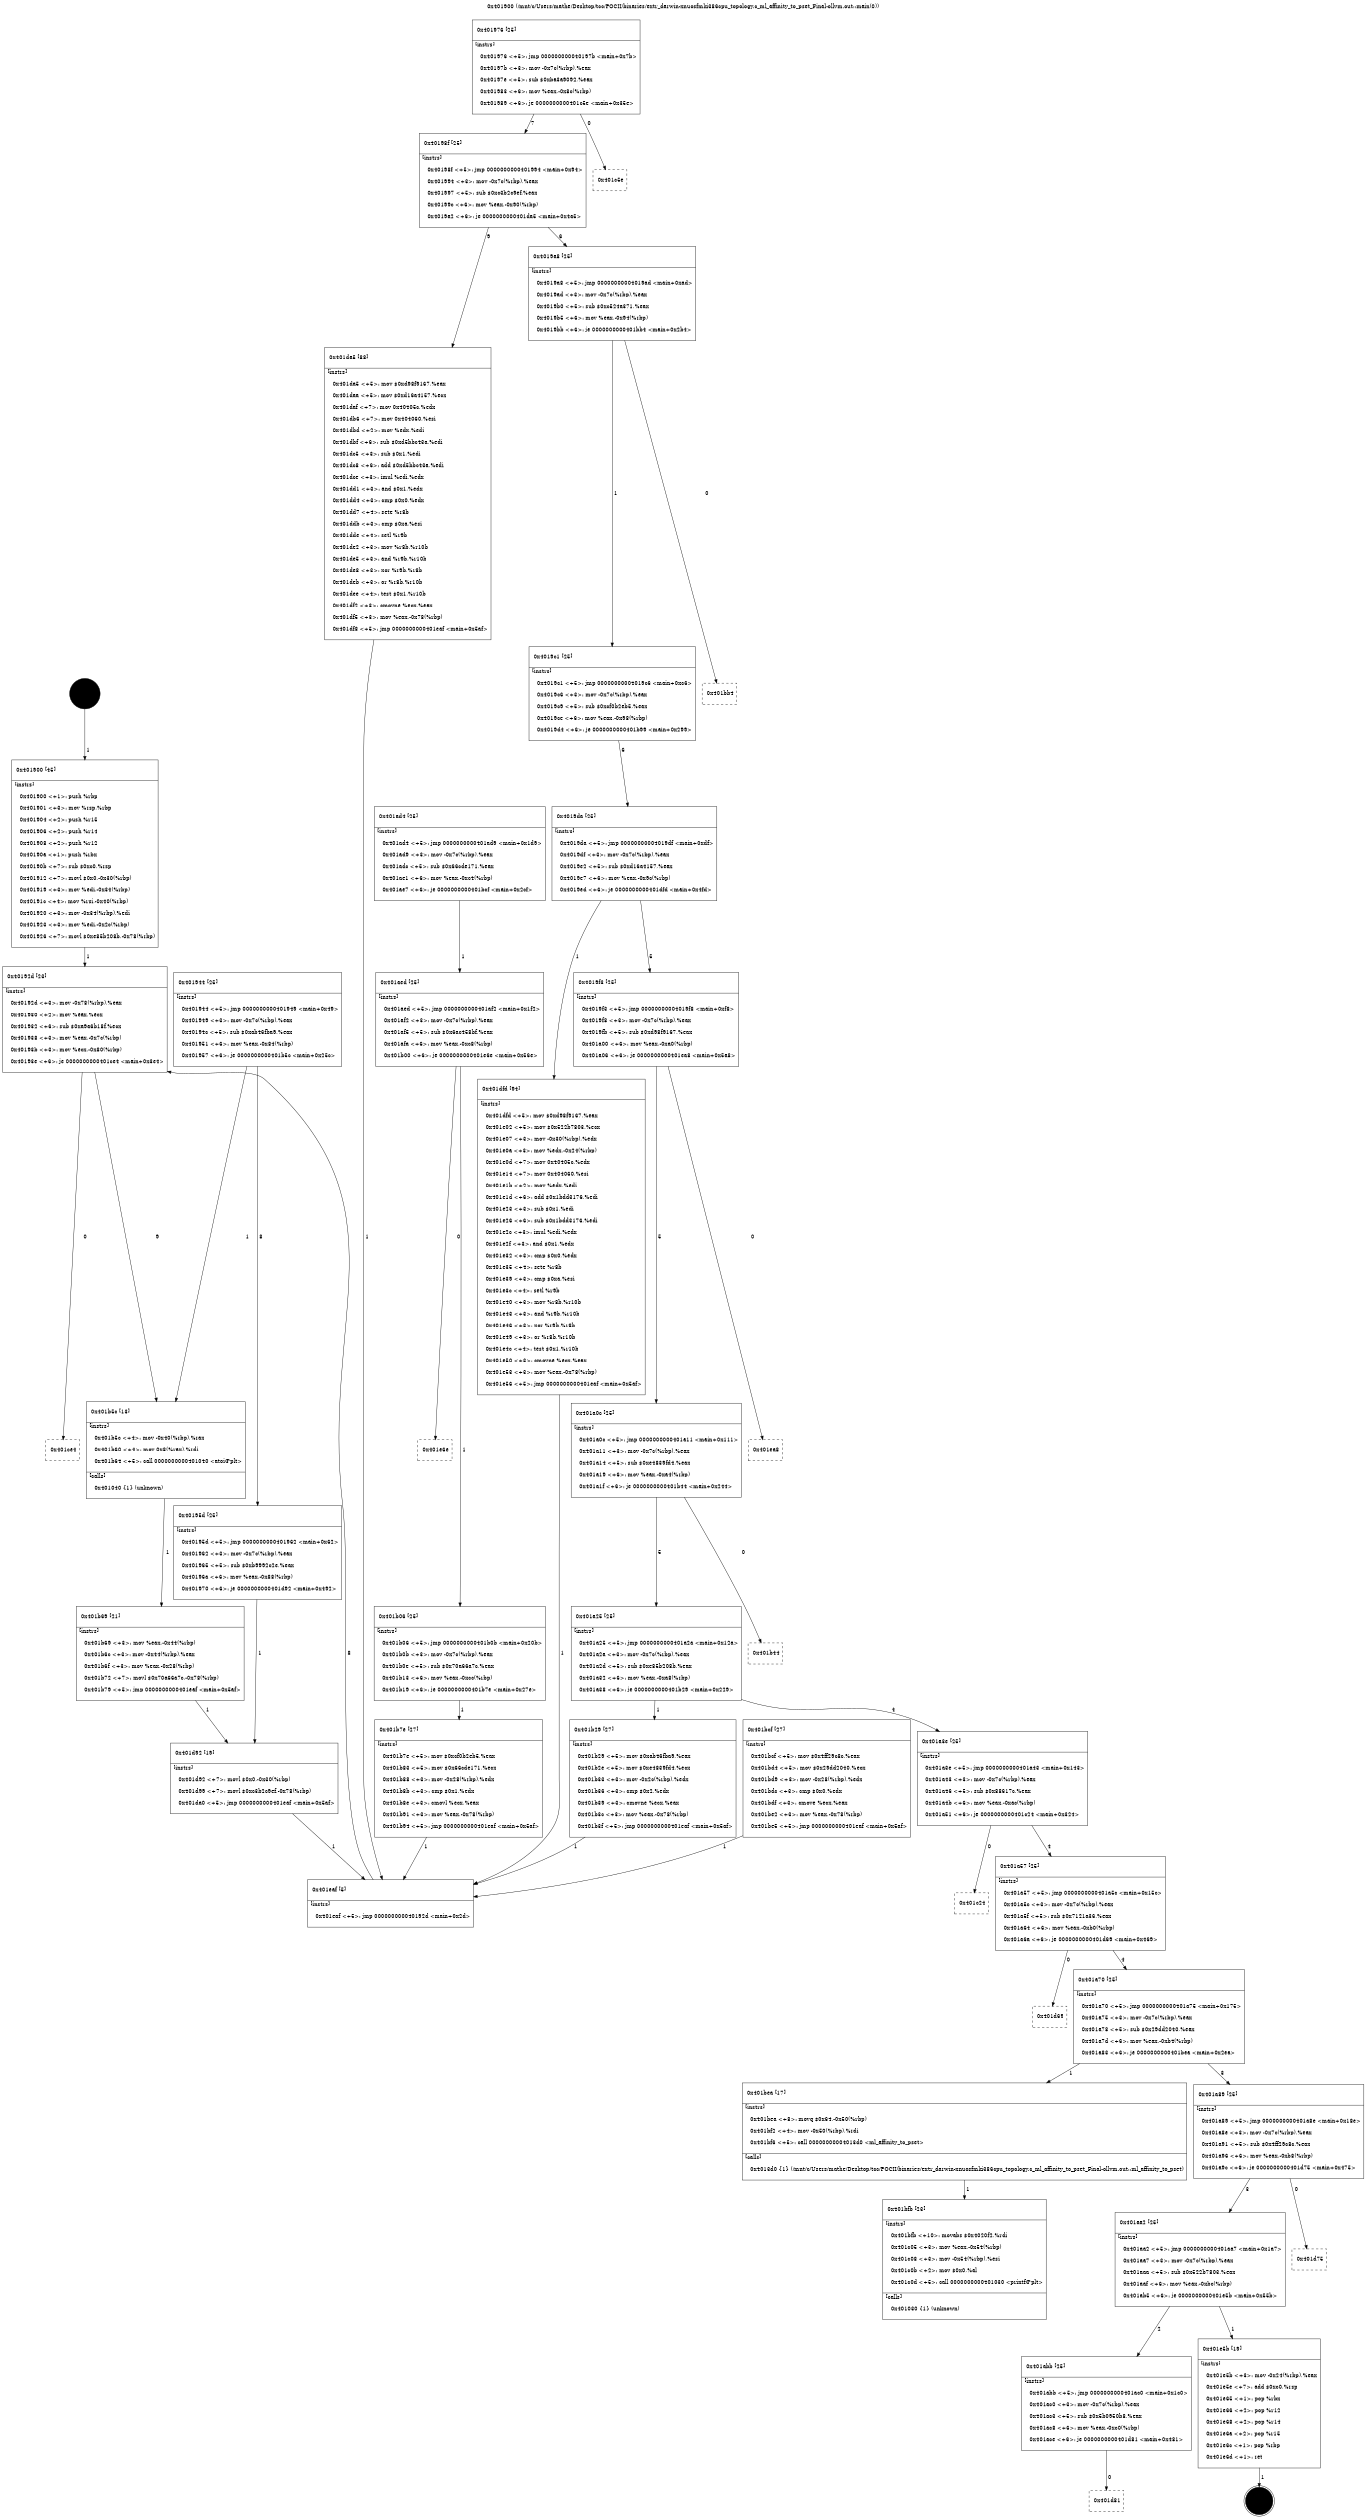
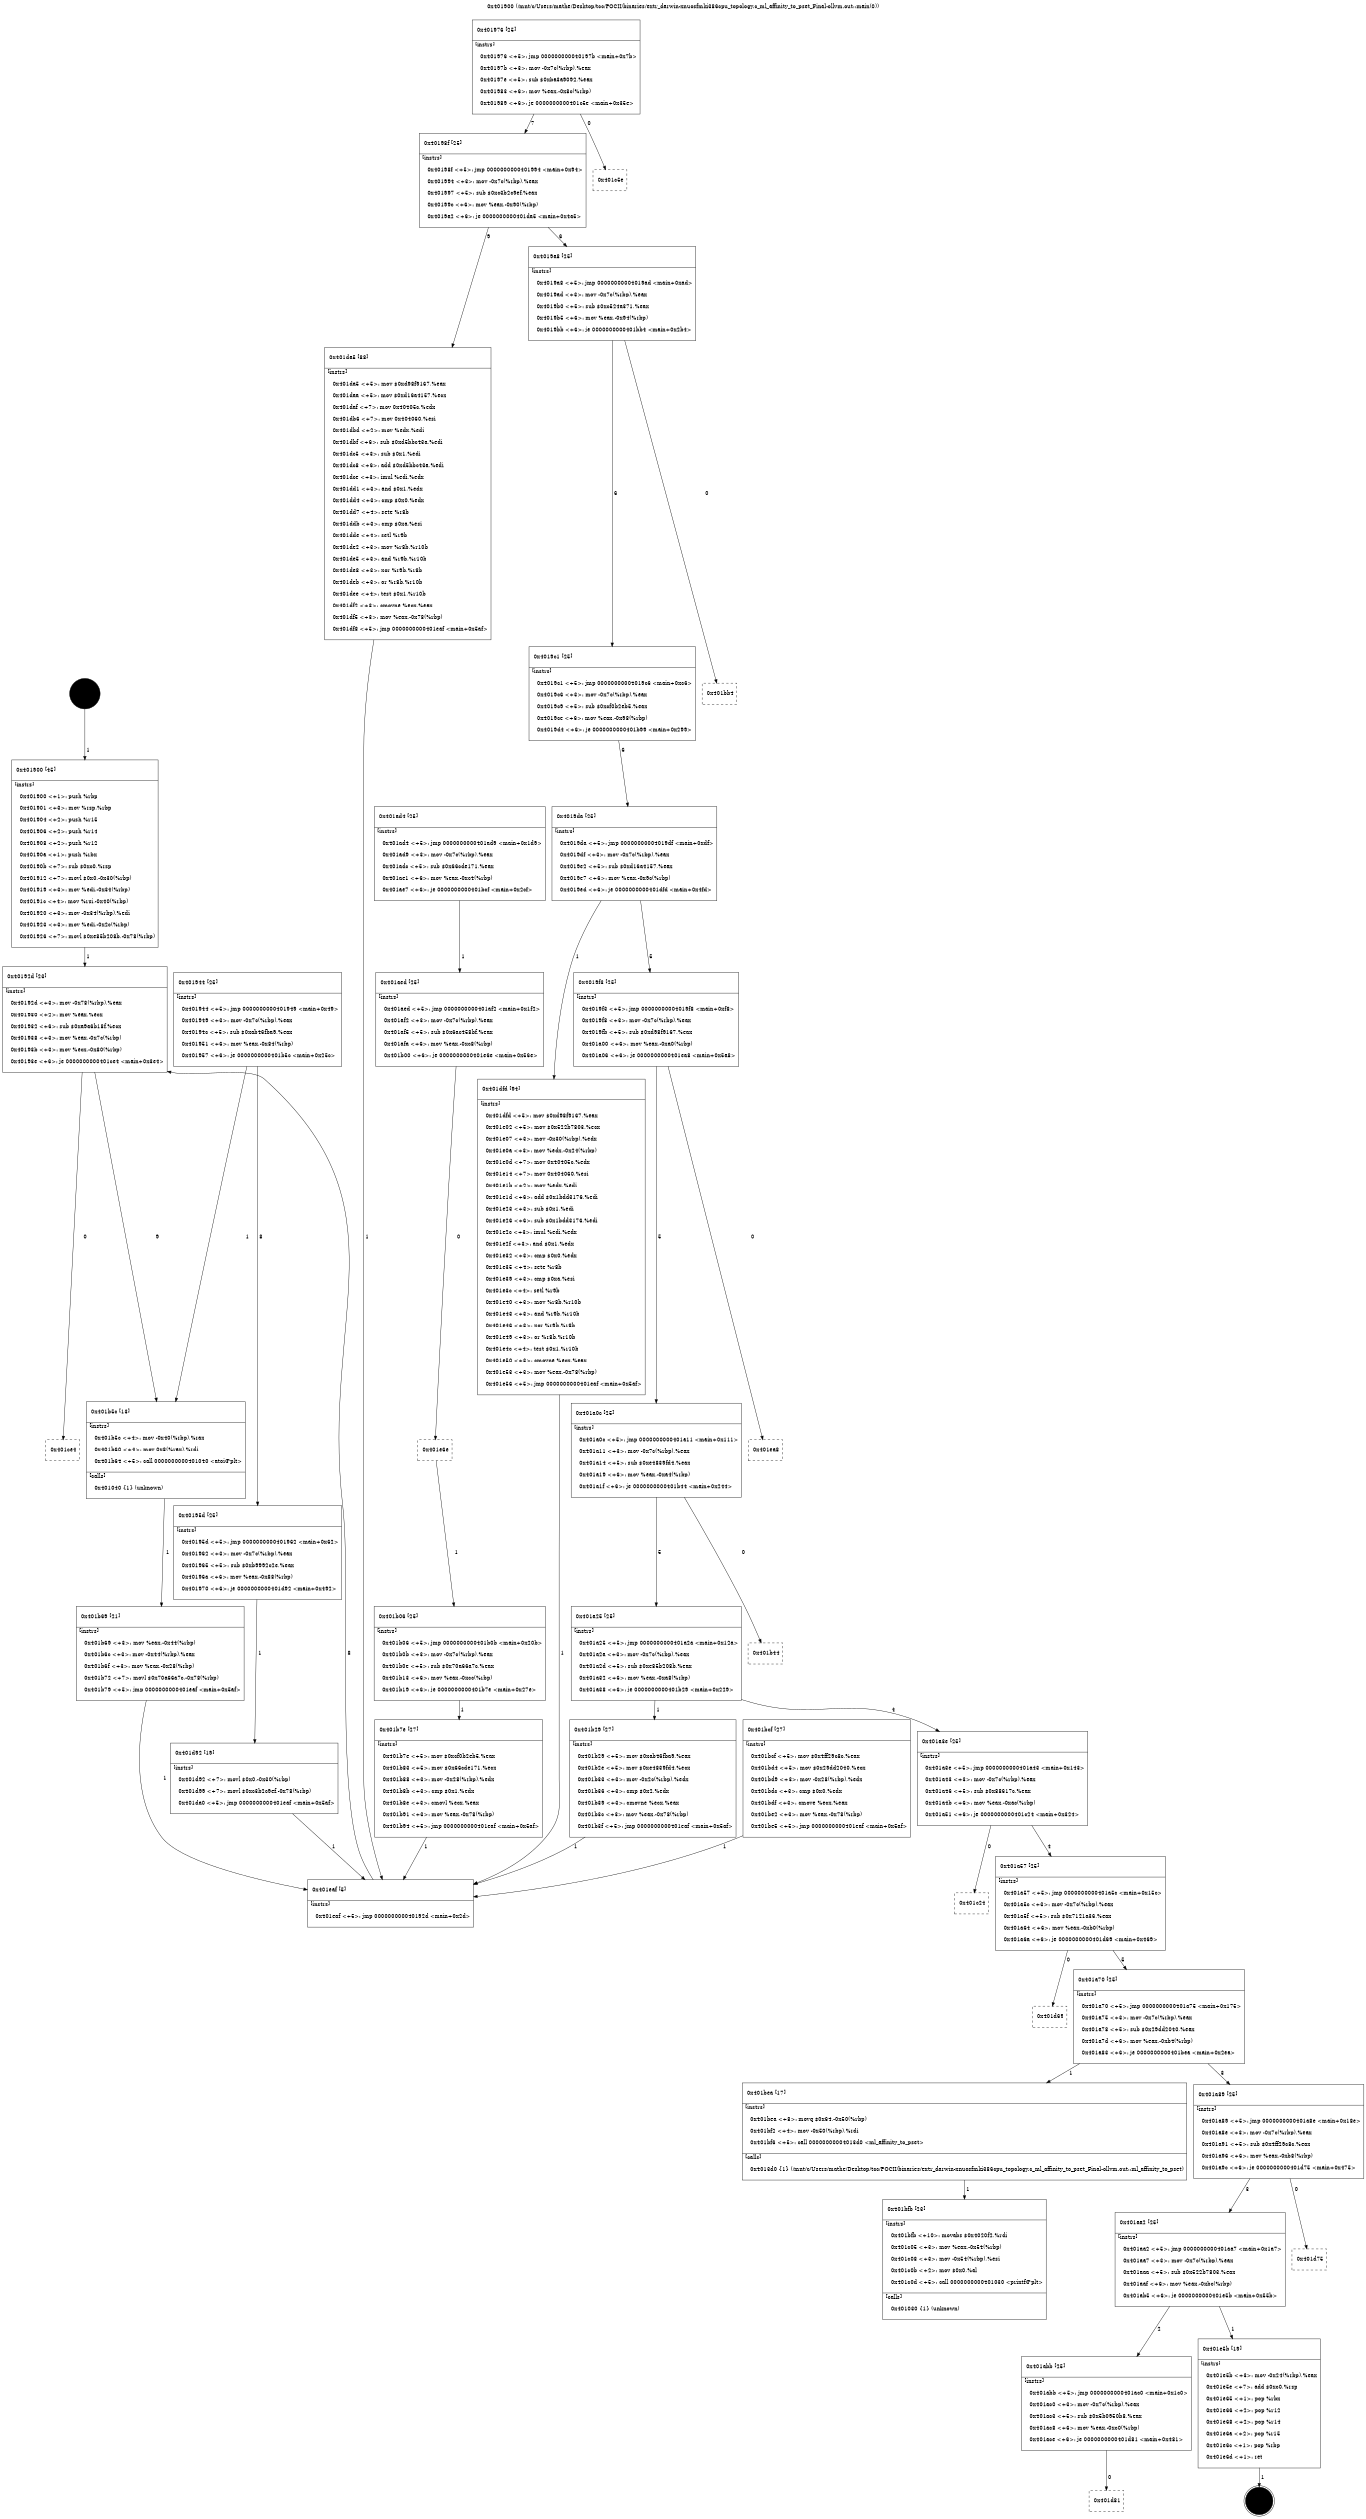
edge "0x4019a8 [25]" -> "0x4019c1 [25]": label " 1" -> " 6"
edge "0x401aed [25]" -> "0x401b06 [25]": now "0x401e6e" -> "0x401b06 [25]"
edge "0x401b69 [21]" -> "0x401d92 [19]": now "0x401b69 [21]" -> "0x401eaf [5]"
edge "0x401a57 [25]" -> "0x401a70 [25]": label " 4" -> " 5"
